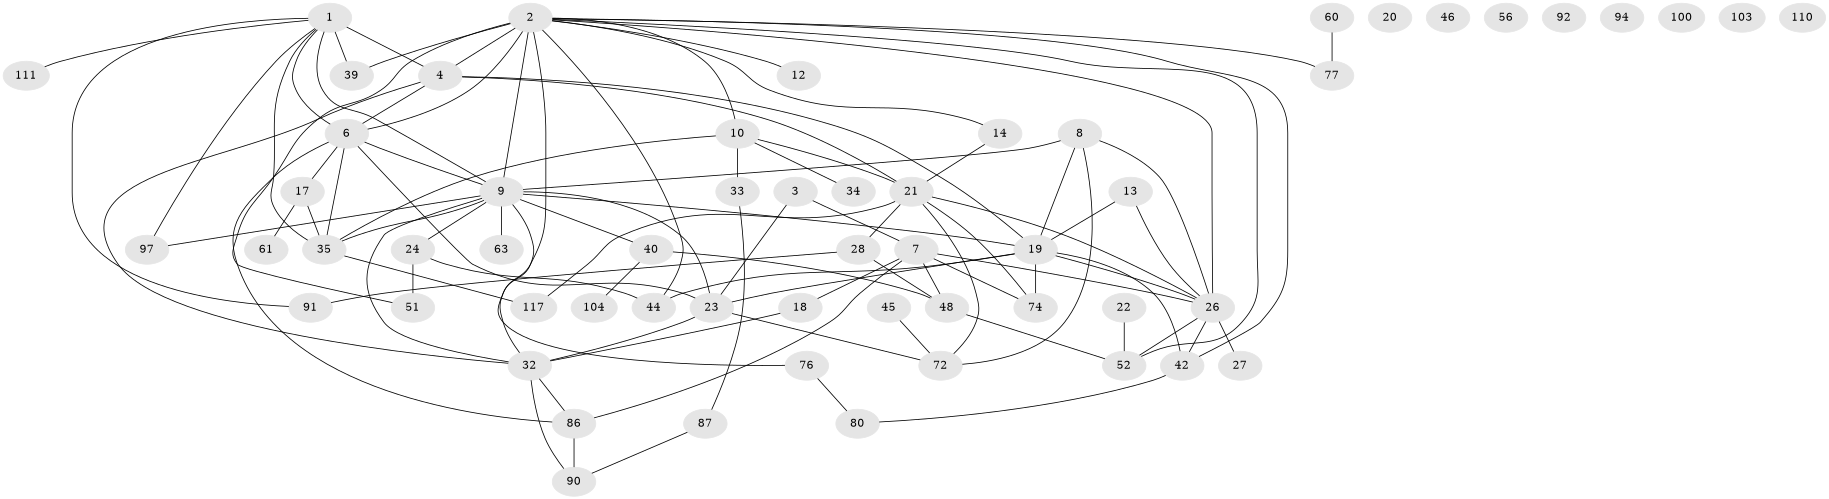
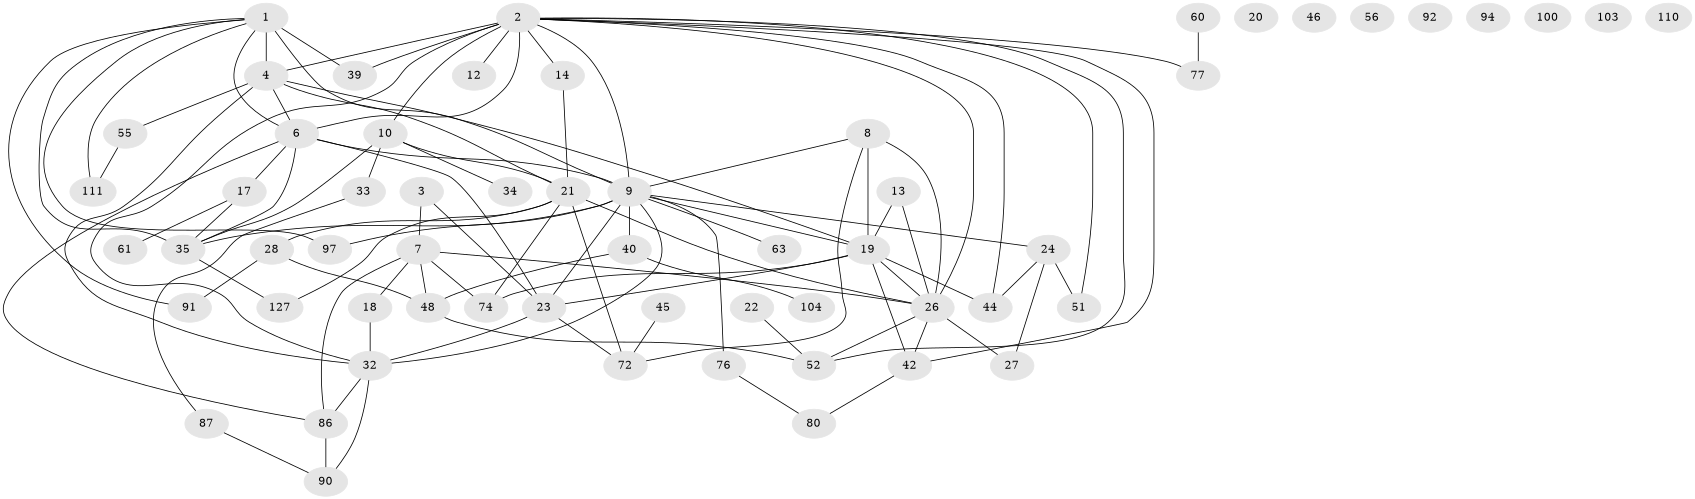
node "55": added
node "117": label "117" -> "127"
edge "24" -- "27": added
